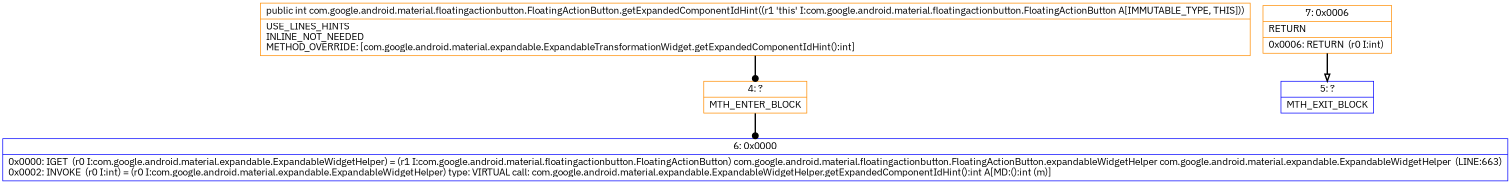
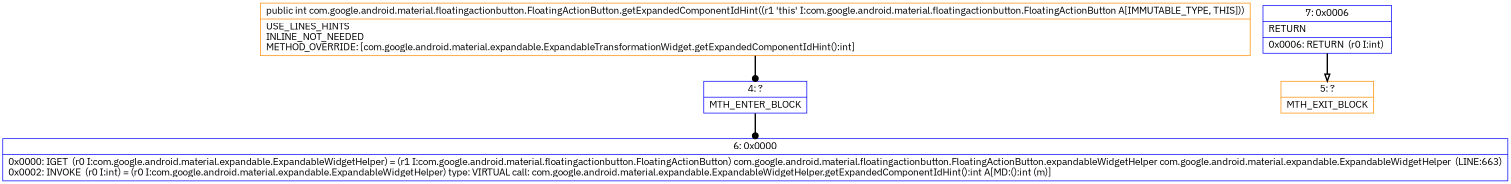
node "7: 0x0006": color darkorange -> blue
node "4: ?": color darkorange -> blue
node "5: ?": color blue -> darkorange
